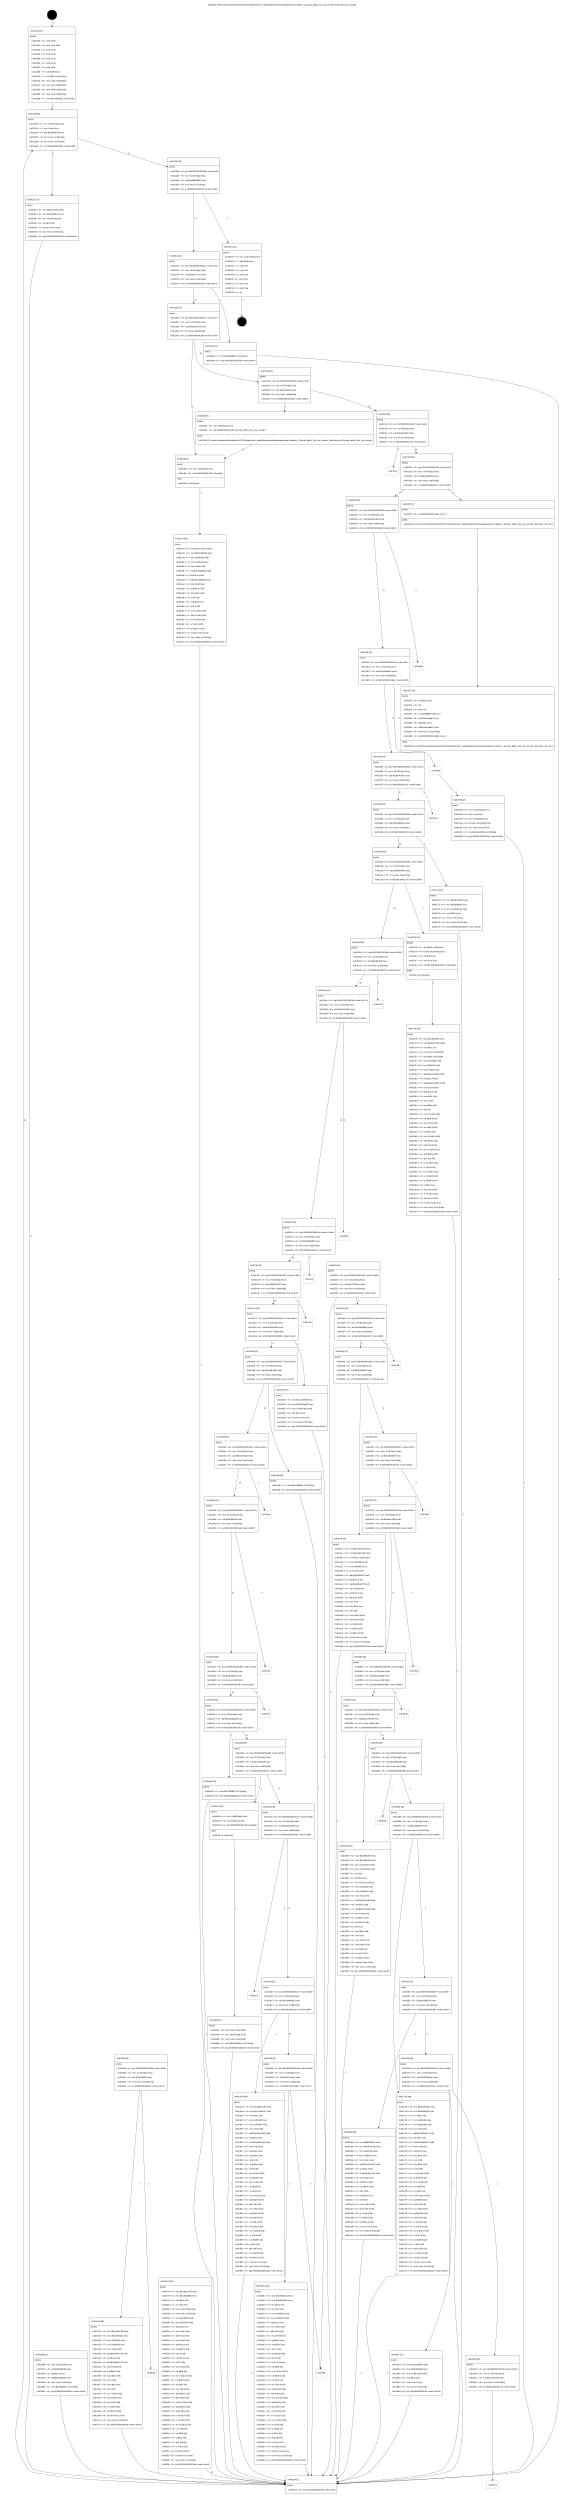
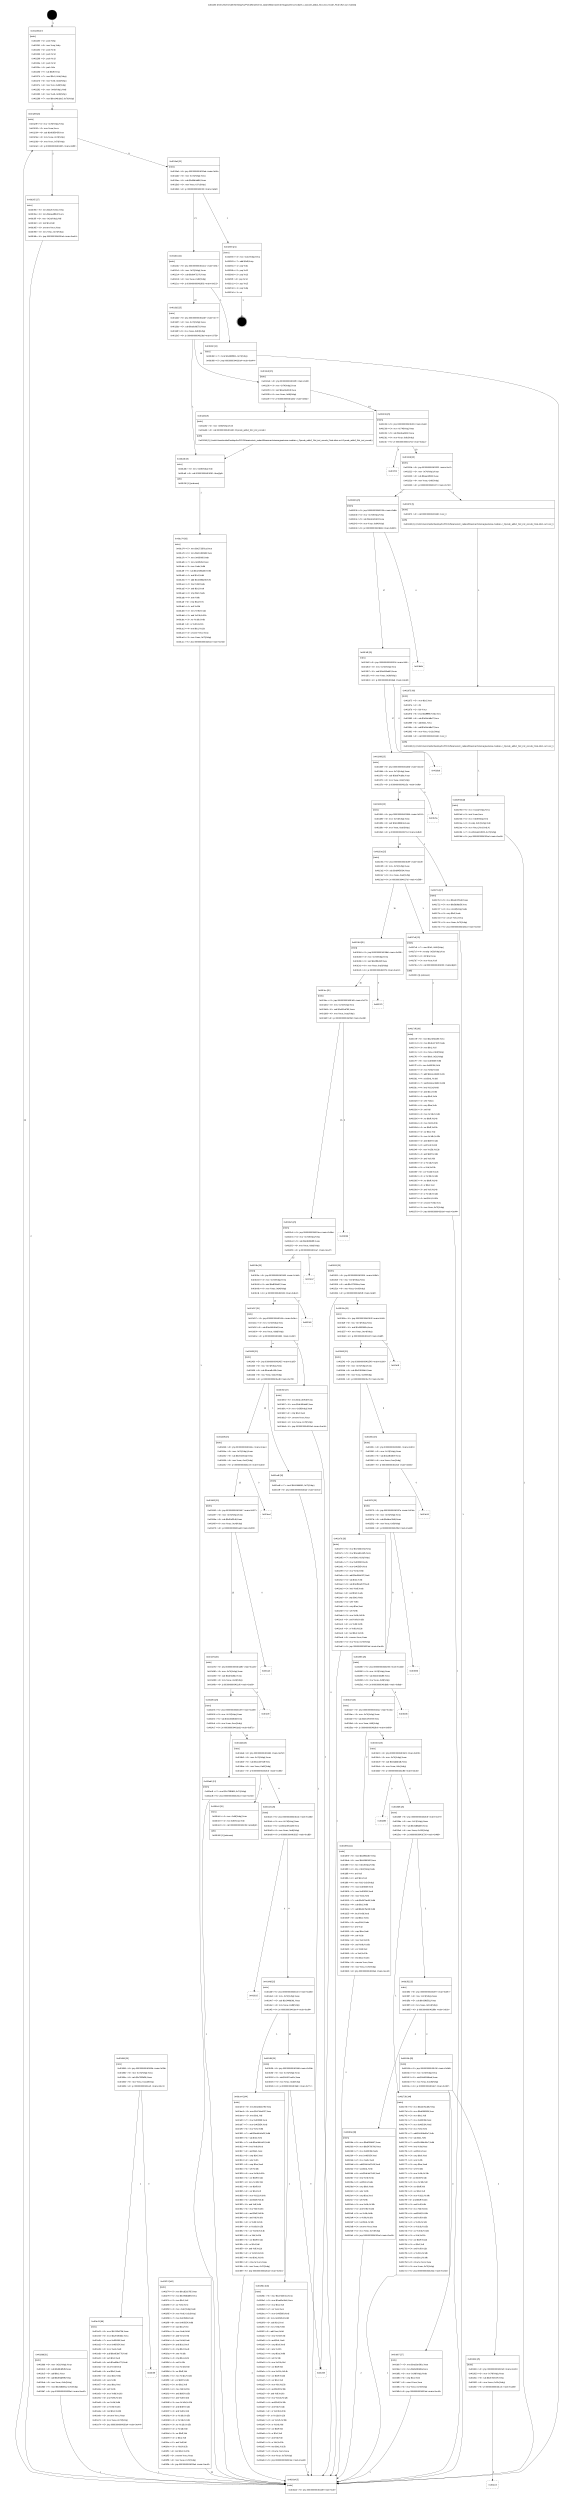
edge "0x4016ad" -> "0x40199d [32]": now "0x401975 [40]" -> "0x40199d [32]"
node "0x4016d2 [21]": removed
